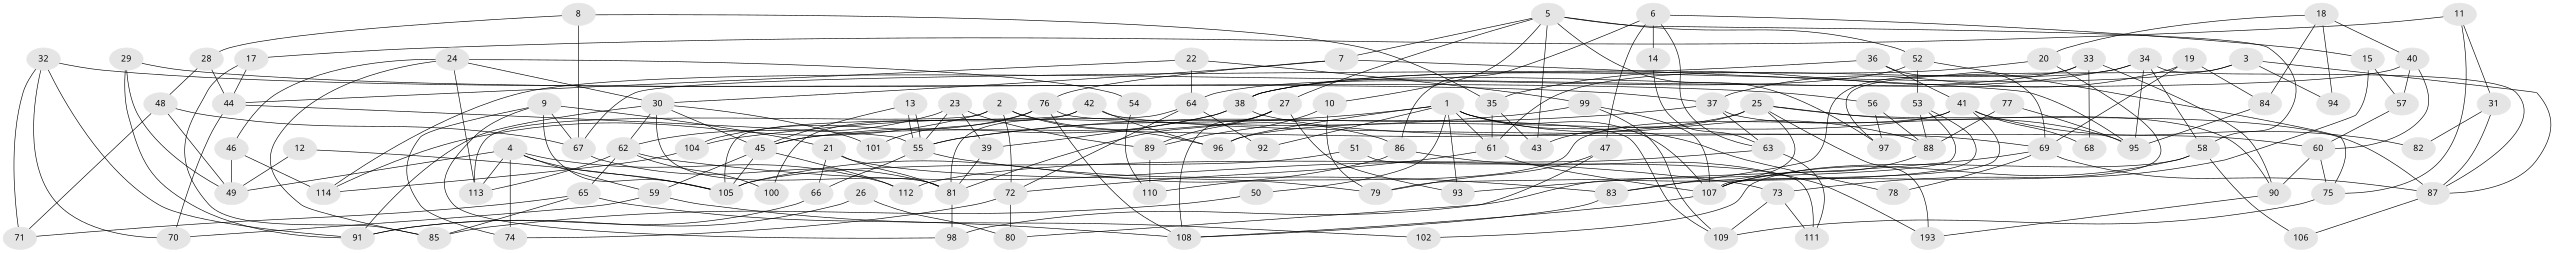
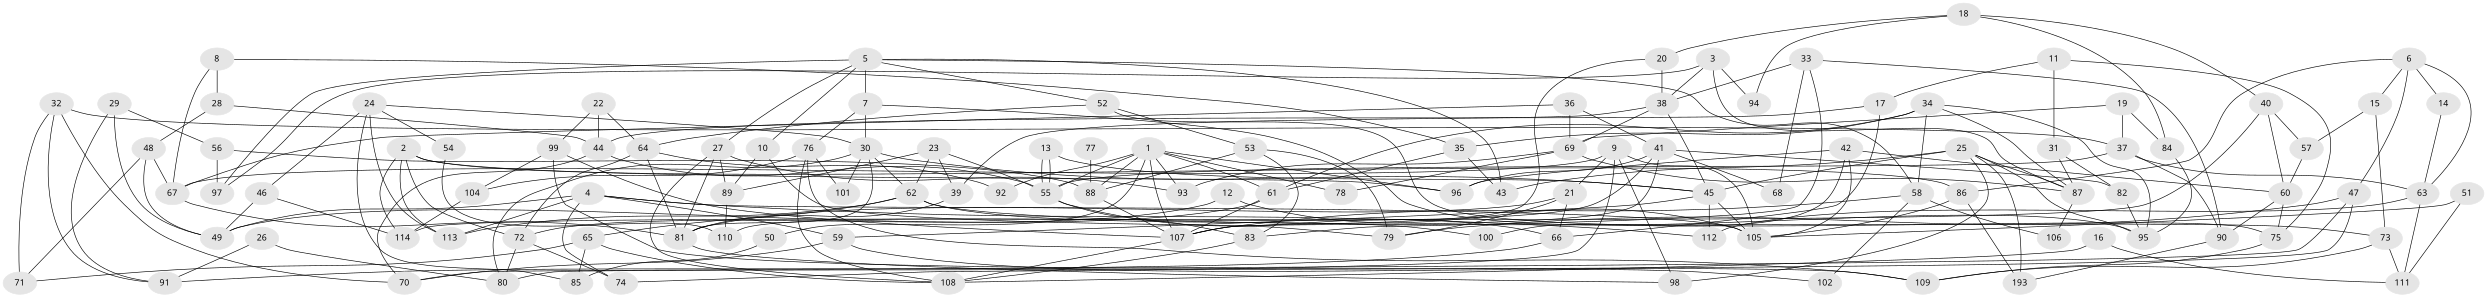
edge "77" -- "95": now "82" -- "95"
edge "30" -- "91": now "30" -- "80"
edge "17" -- "85": now "17" -- "66"
node "16": added
edge "47" -- "70": added
